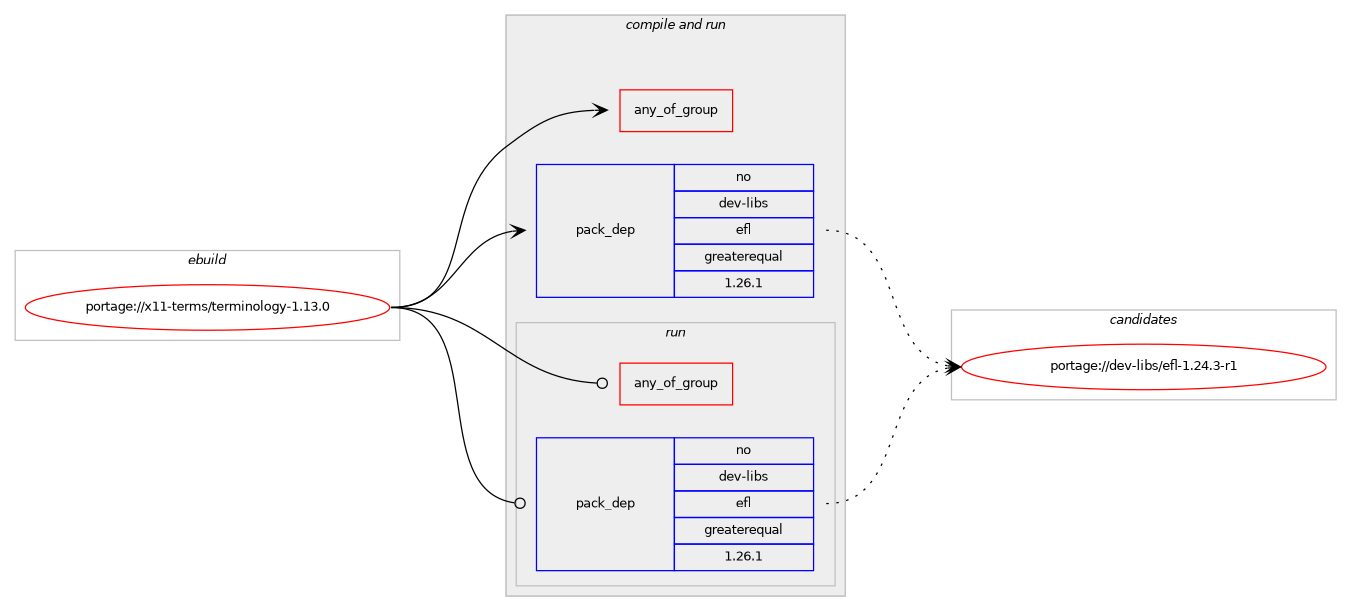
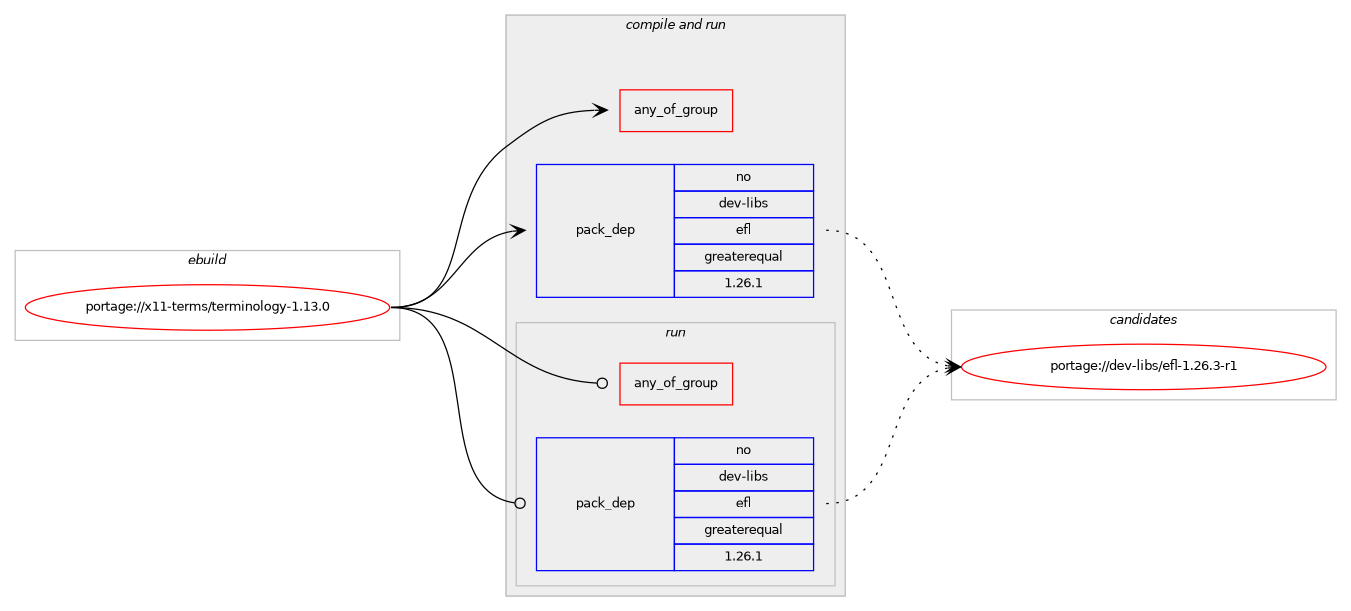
node "portage://dev-libs/efl-1.24.3-r1": label "portage://dev-libs/efl-1.24.3-r1" -> "portage://dev-libs/efl-1.26.3-r1"
